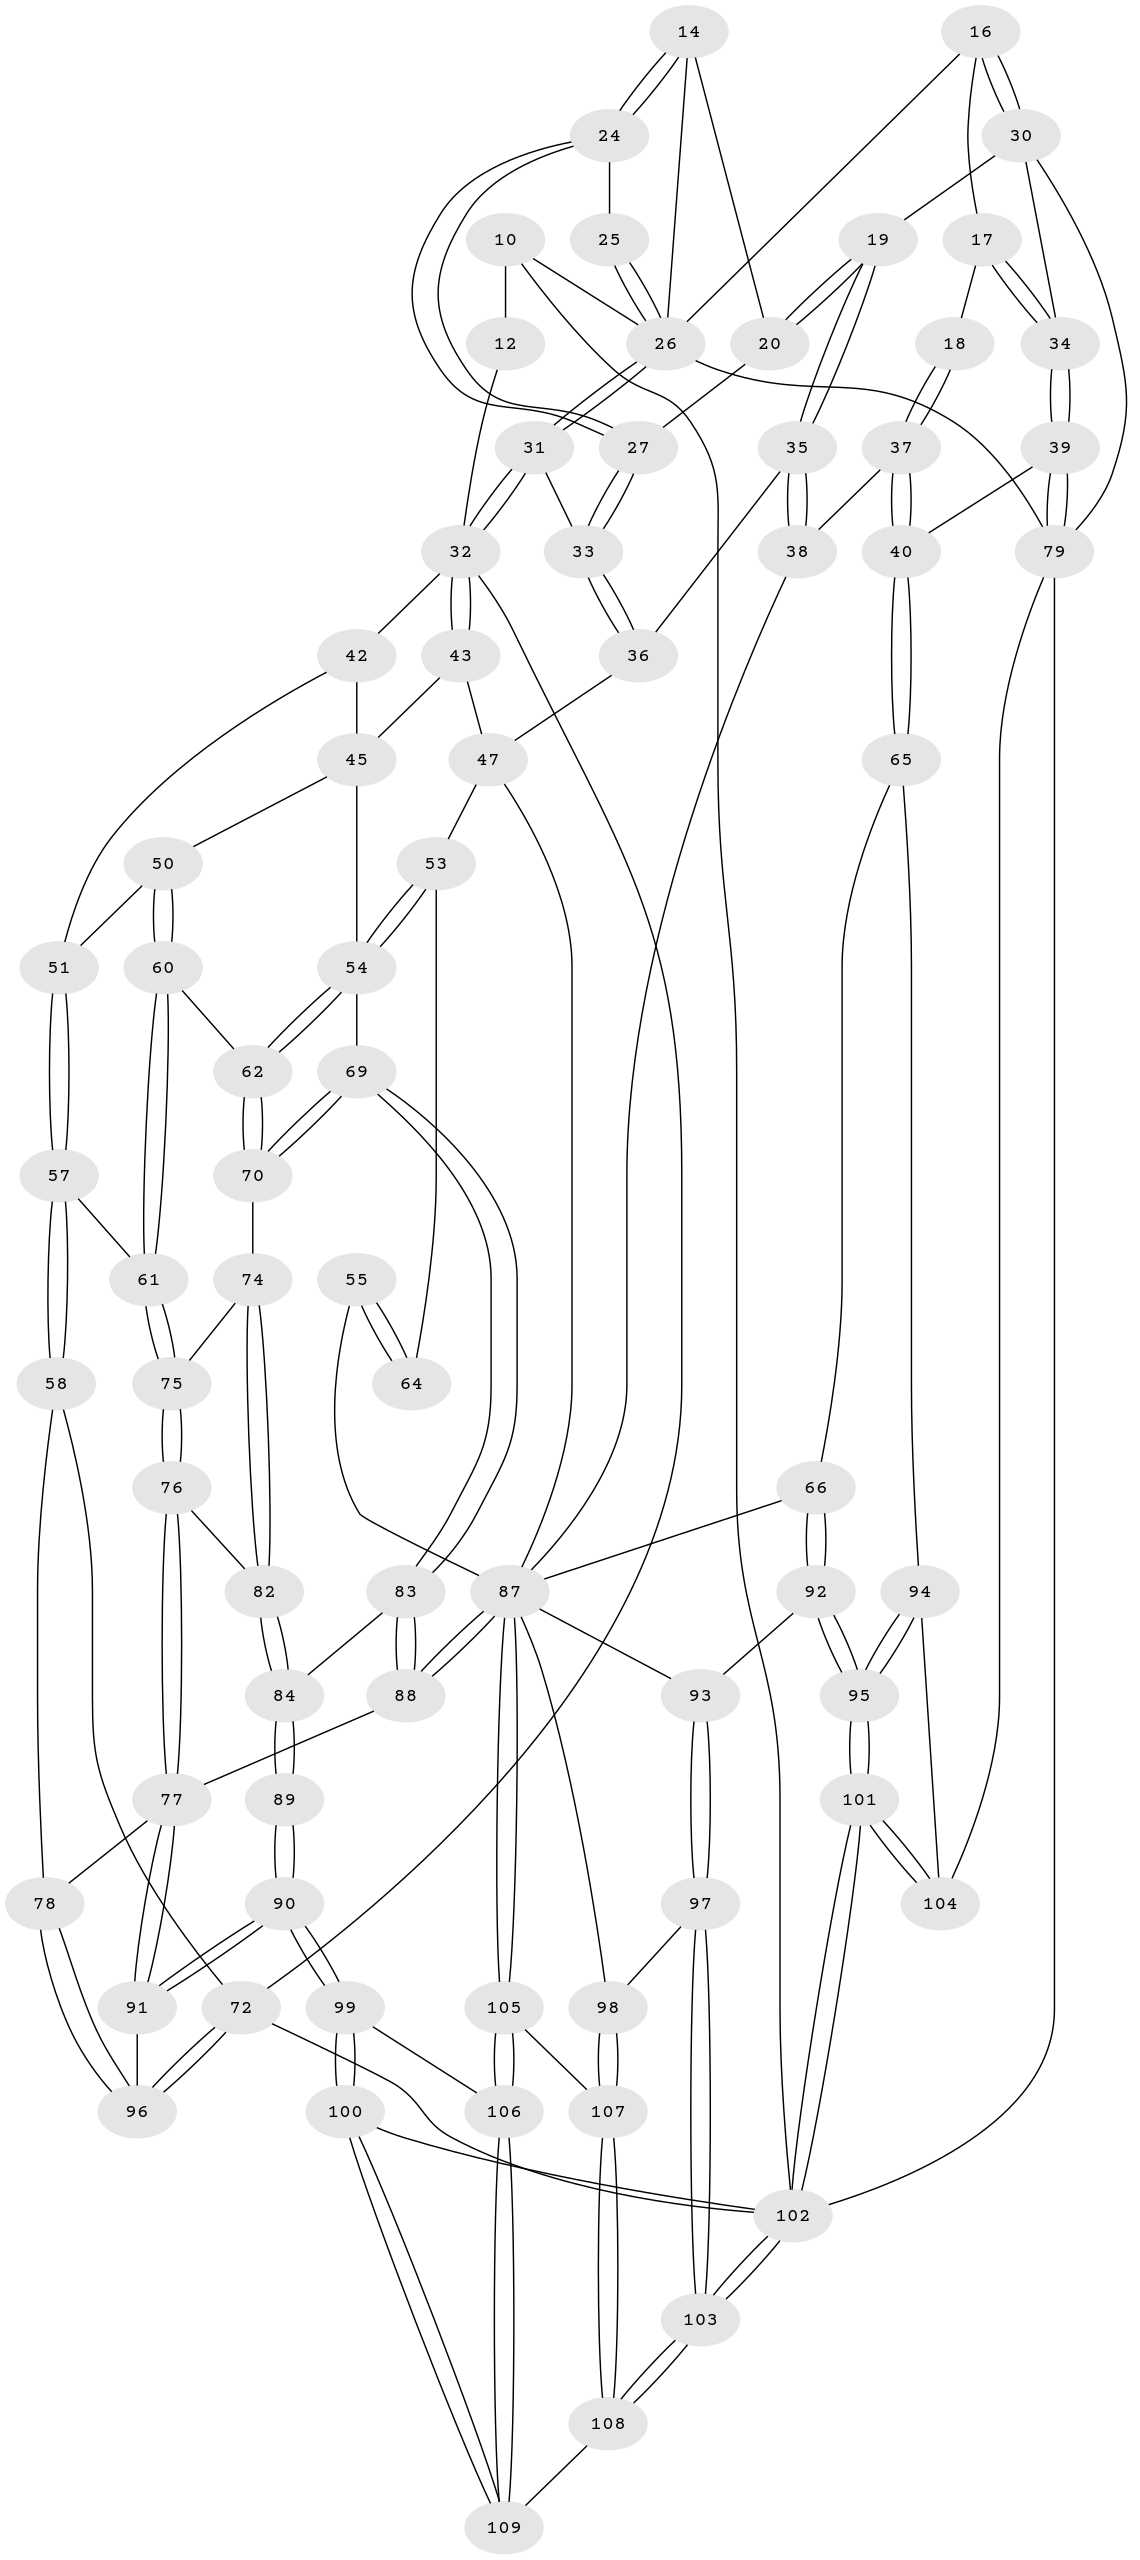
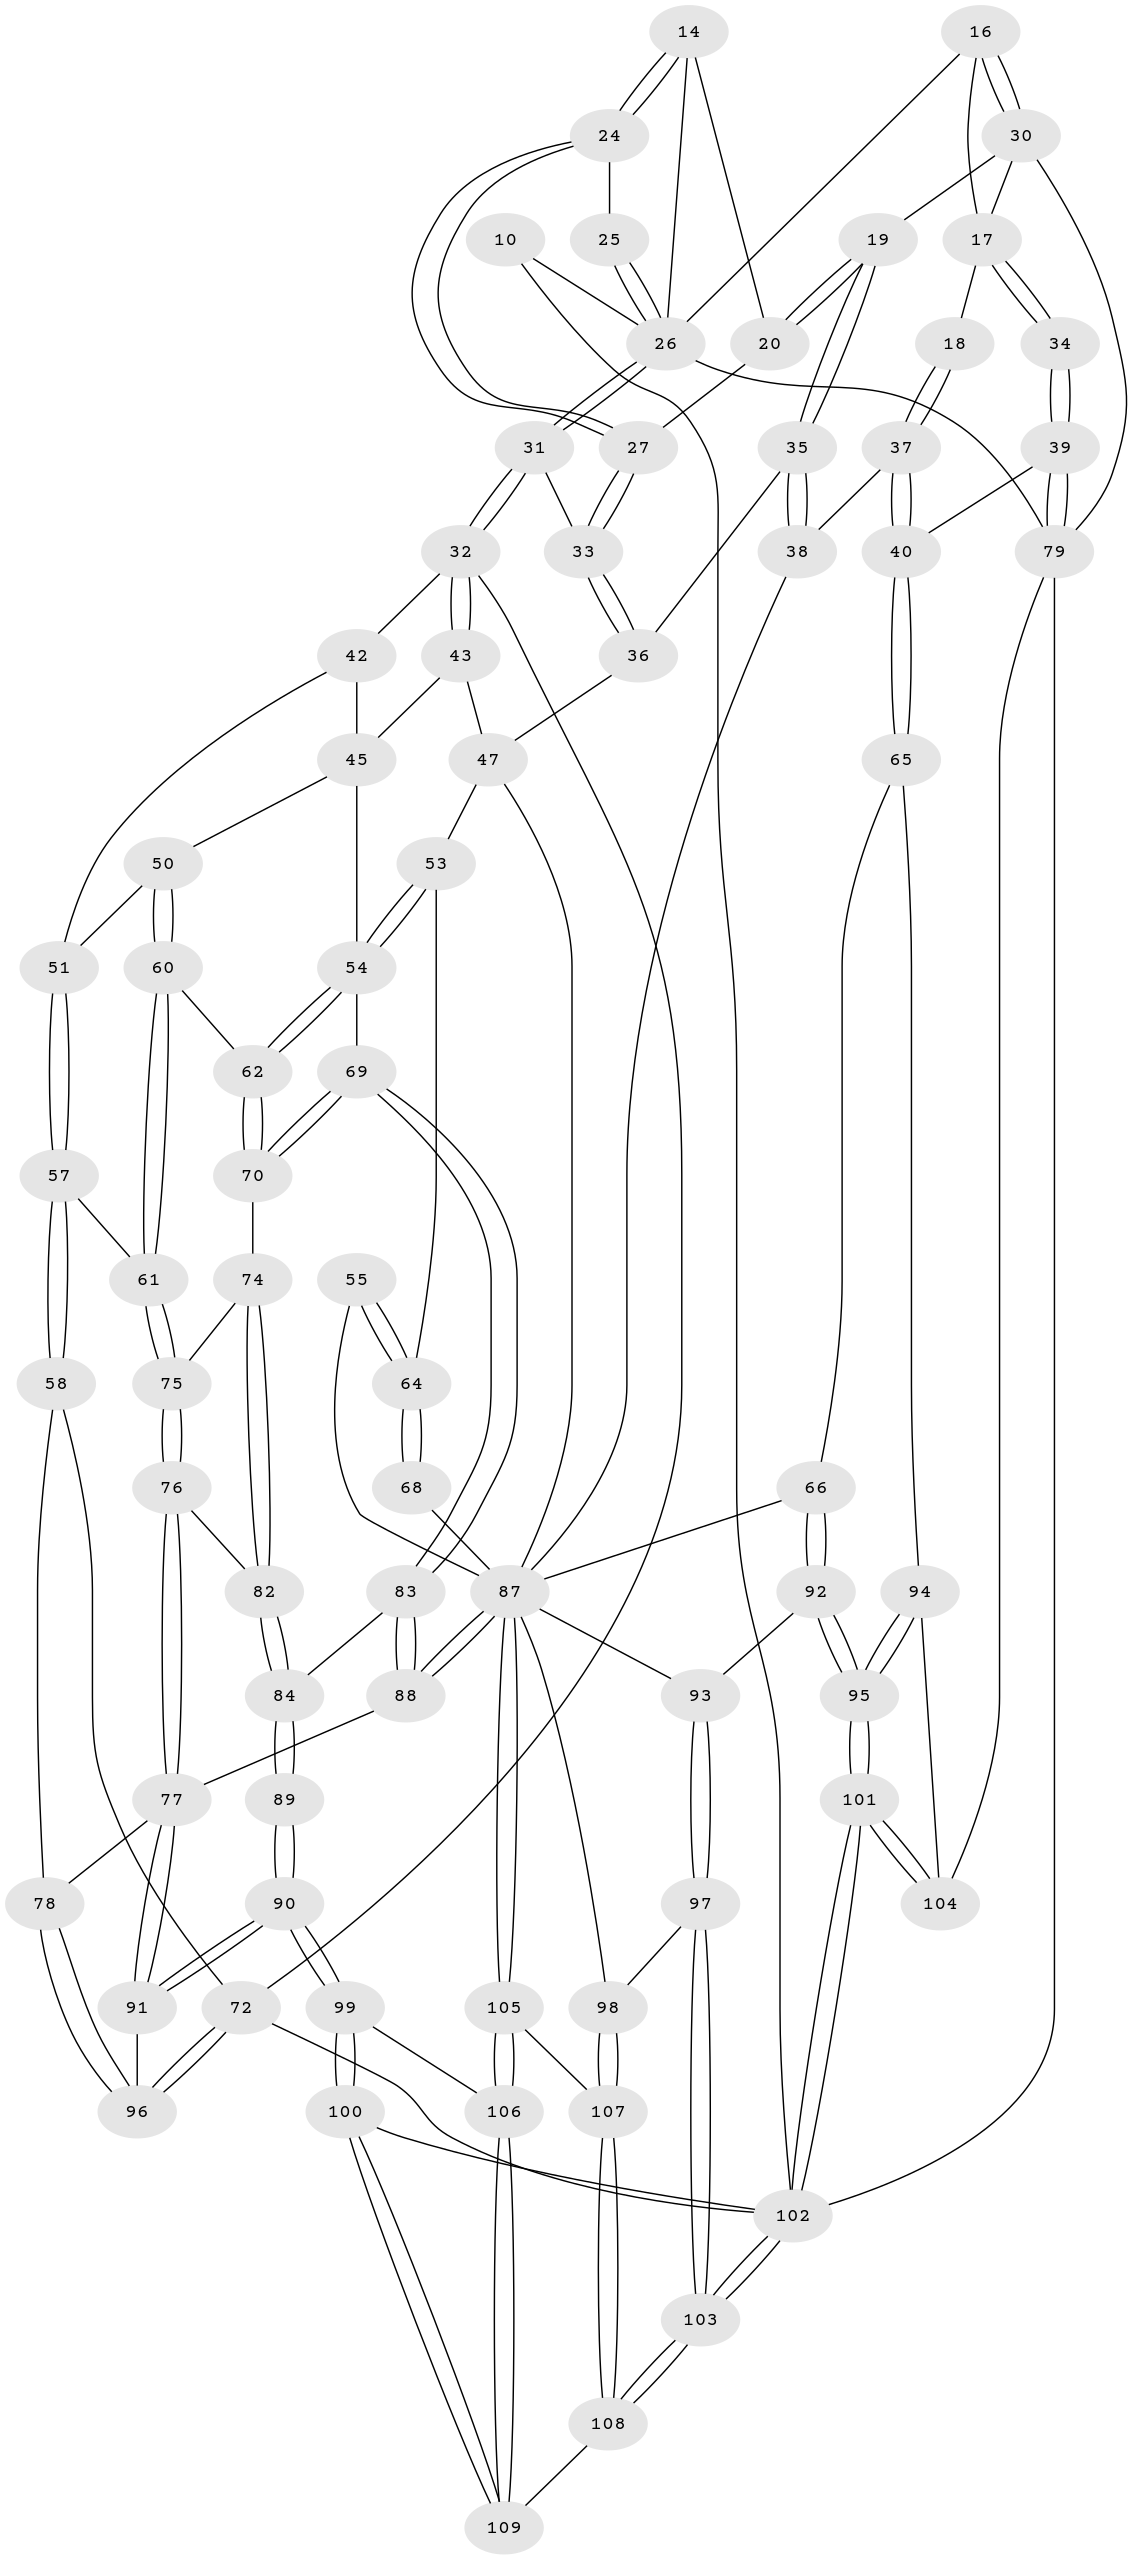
edge "30" -- "34": now "30" -- "17"
node "12": removed
node "68": added
